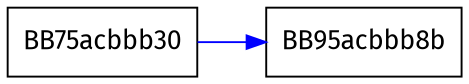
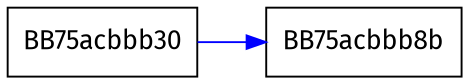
node "BB95acbbb8b": label "BB95acbbb8b" -> "BB75acbbb8b"
